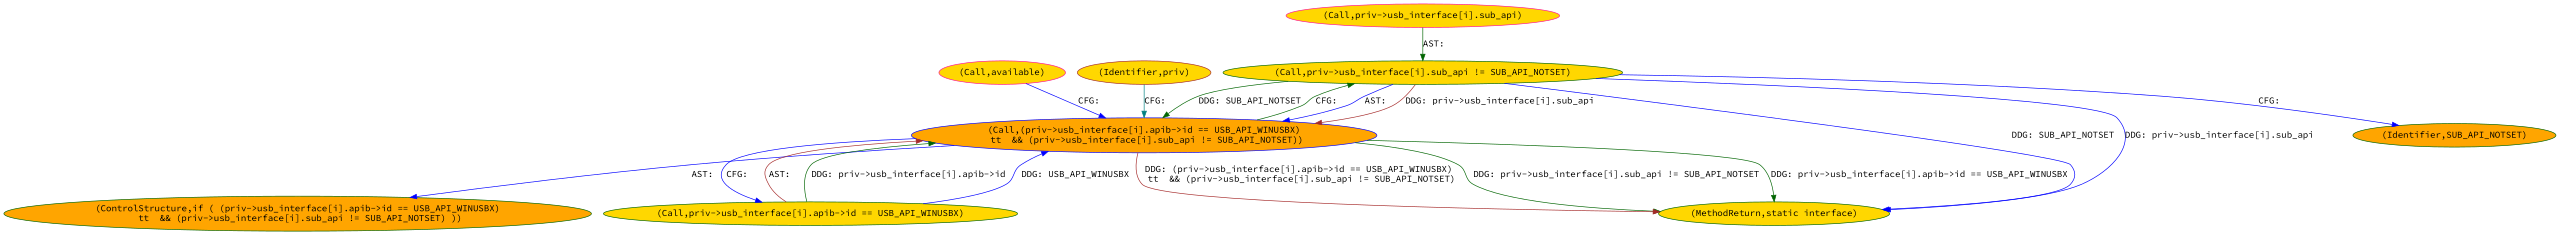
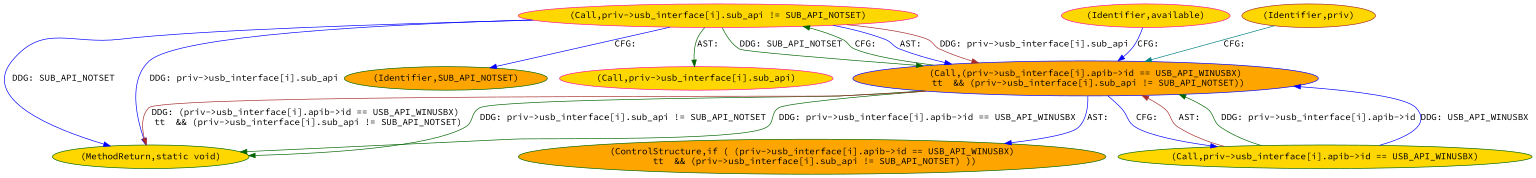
edge "(Call,priv->usb_interface[i].sub_api)" -> "(Call,priv->usb_interface[i].sub_api != SUB_API_NOTSET)": reversed
node "(Call,available)": label "(Call,available)" -> "(Identifier,available)"
node "(Call,priv->usb_interface[i].sub_api != SUB_API_NOTSET)": color darkgreen -> deeppink
node "(MethodReturn,static interface)": label "(MethodReturn,static interface)" -> "(MethodReturn,static void)"
